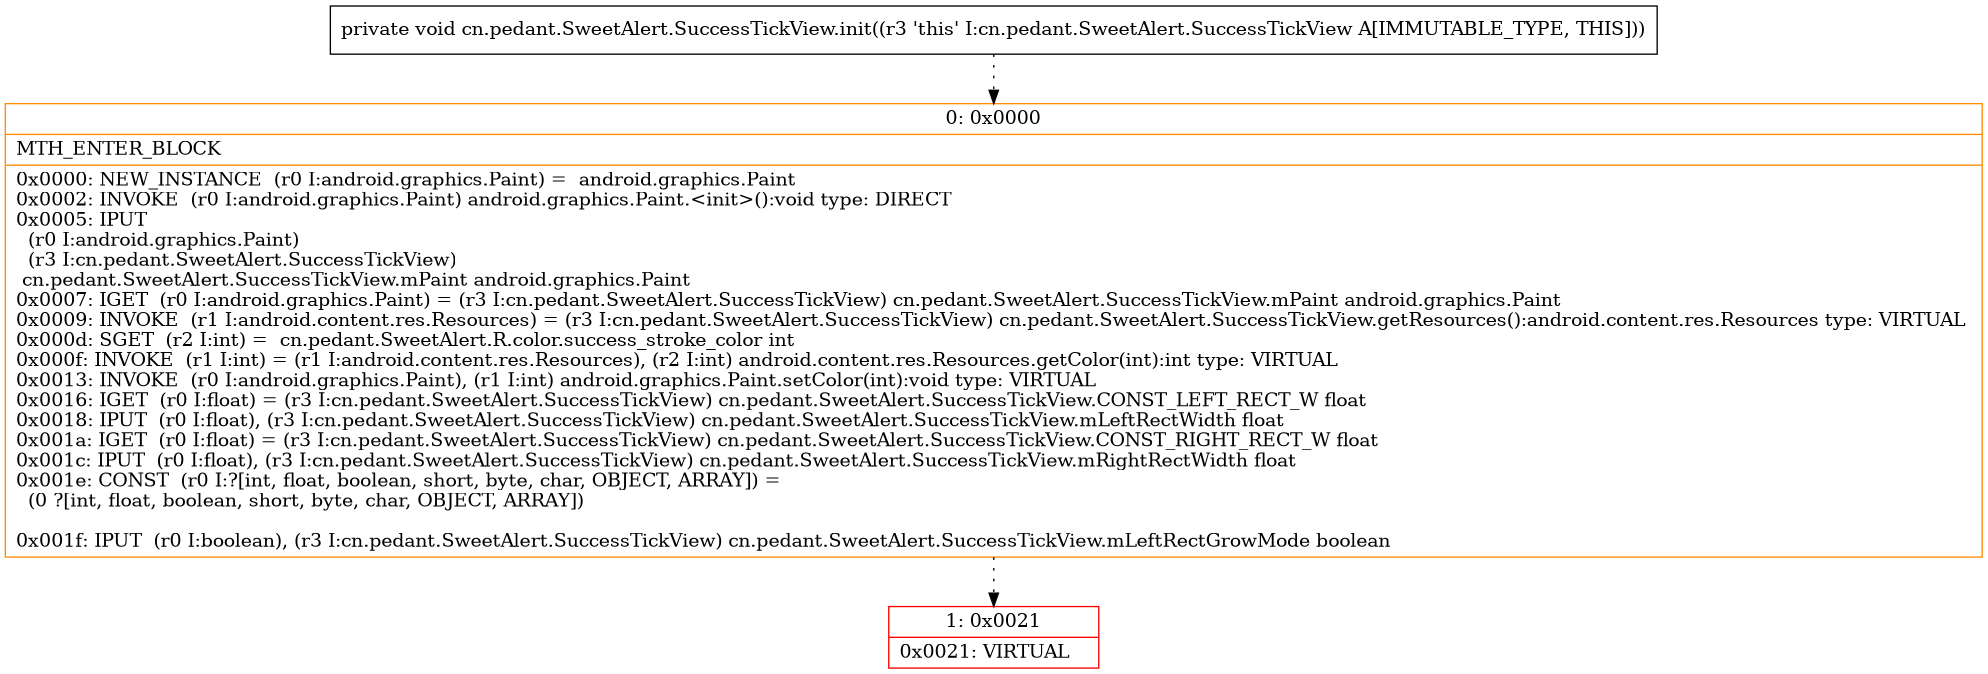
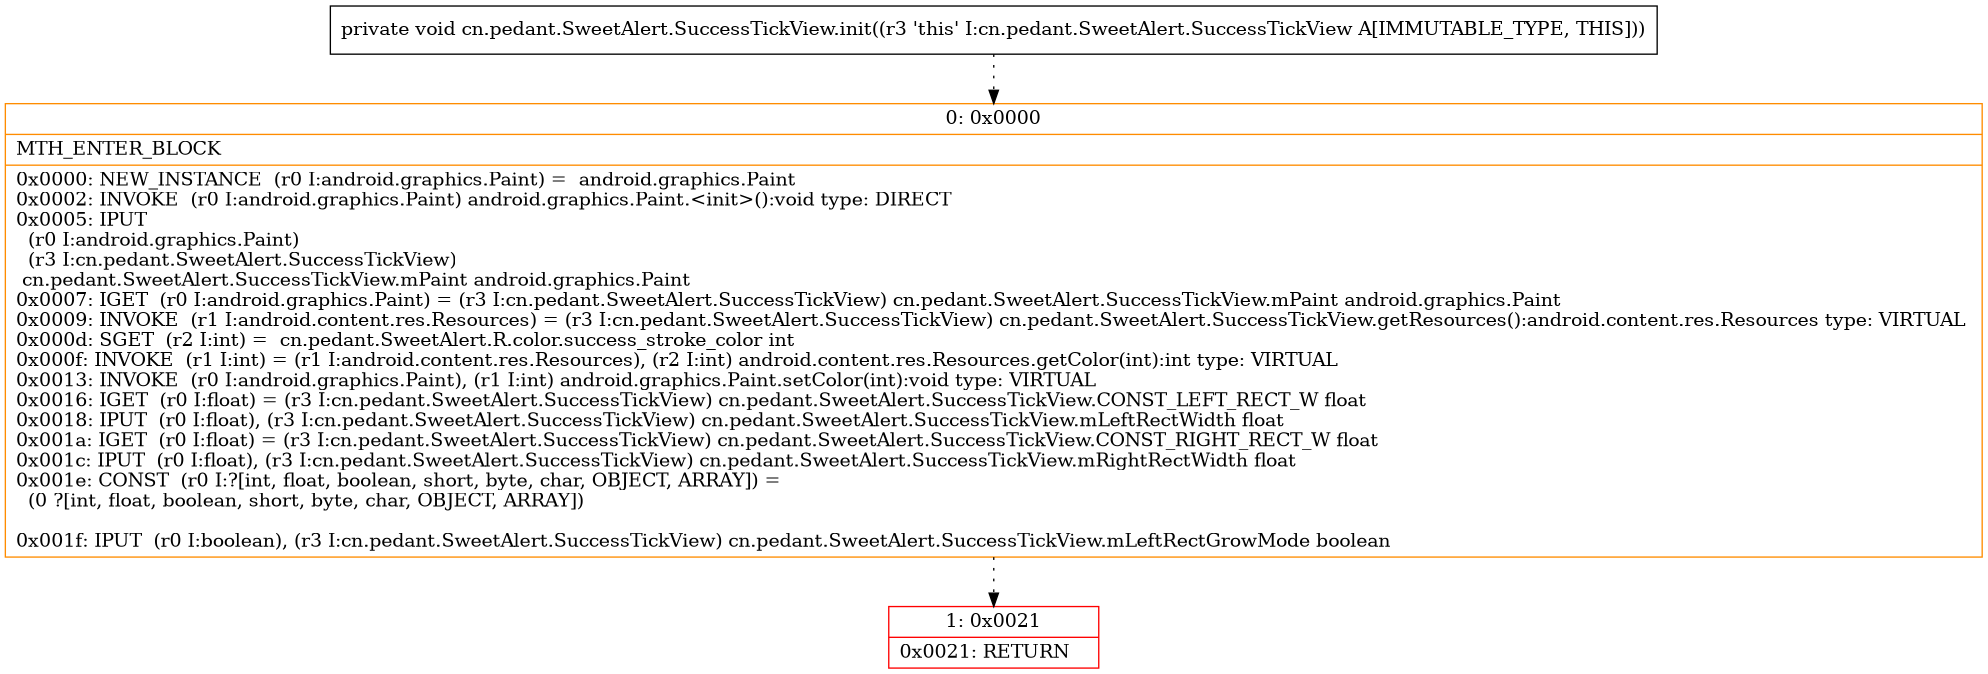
node "1: 0x0021": text "0x0021: VIRTUAL" -> "0x0021: RETURN"
